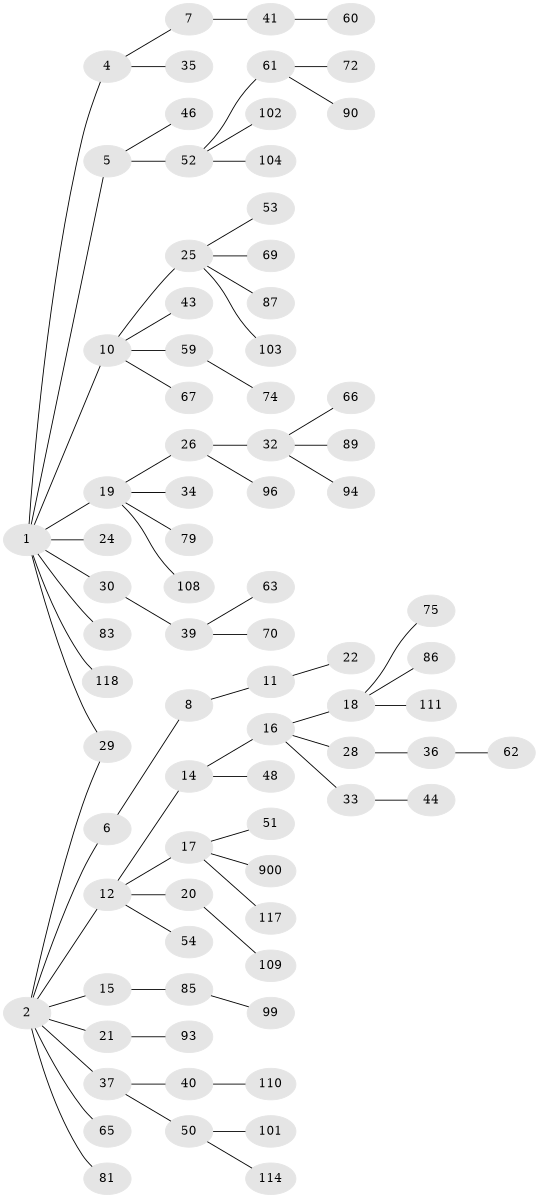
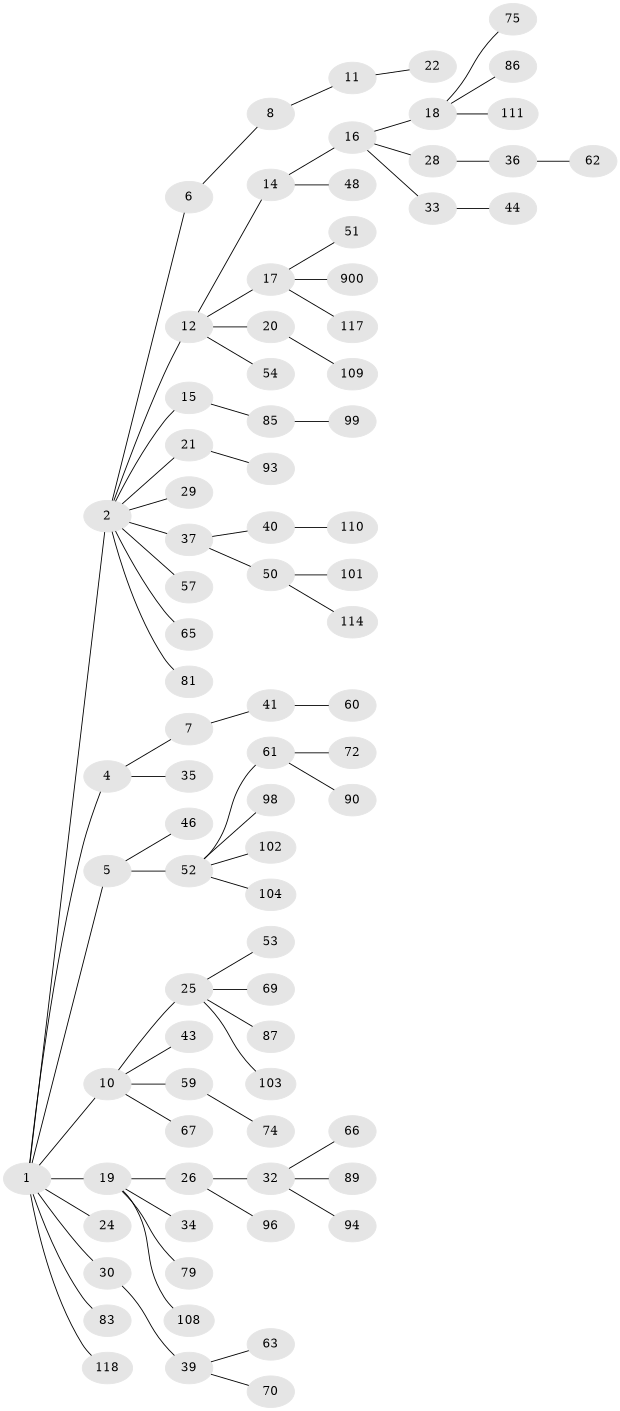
node "57": added
edge "1" -- "29": now "1" -- "2"
node "98": added
